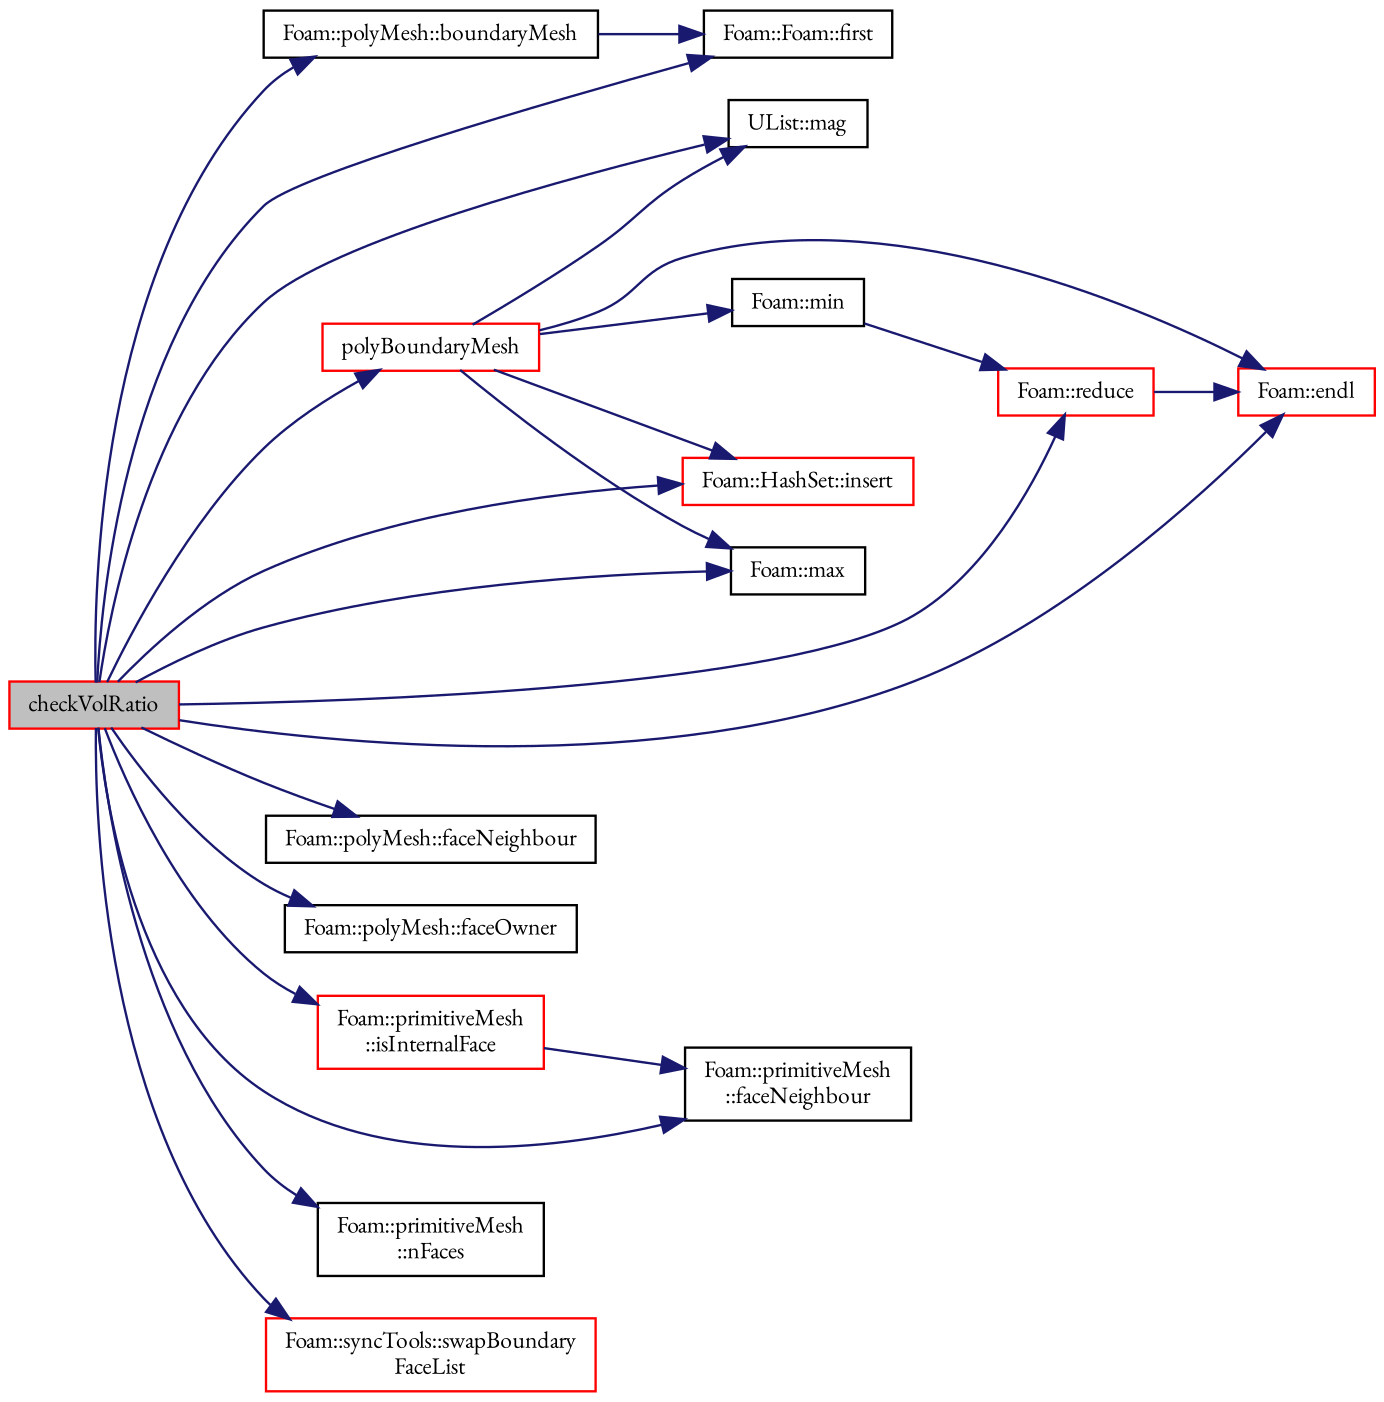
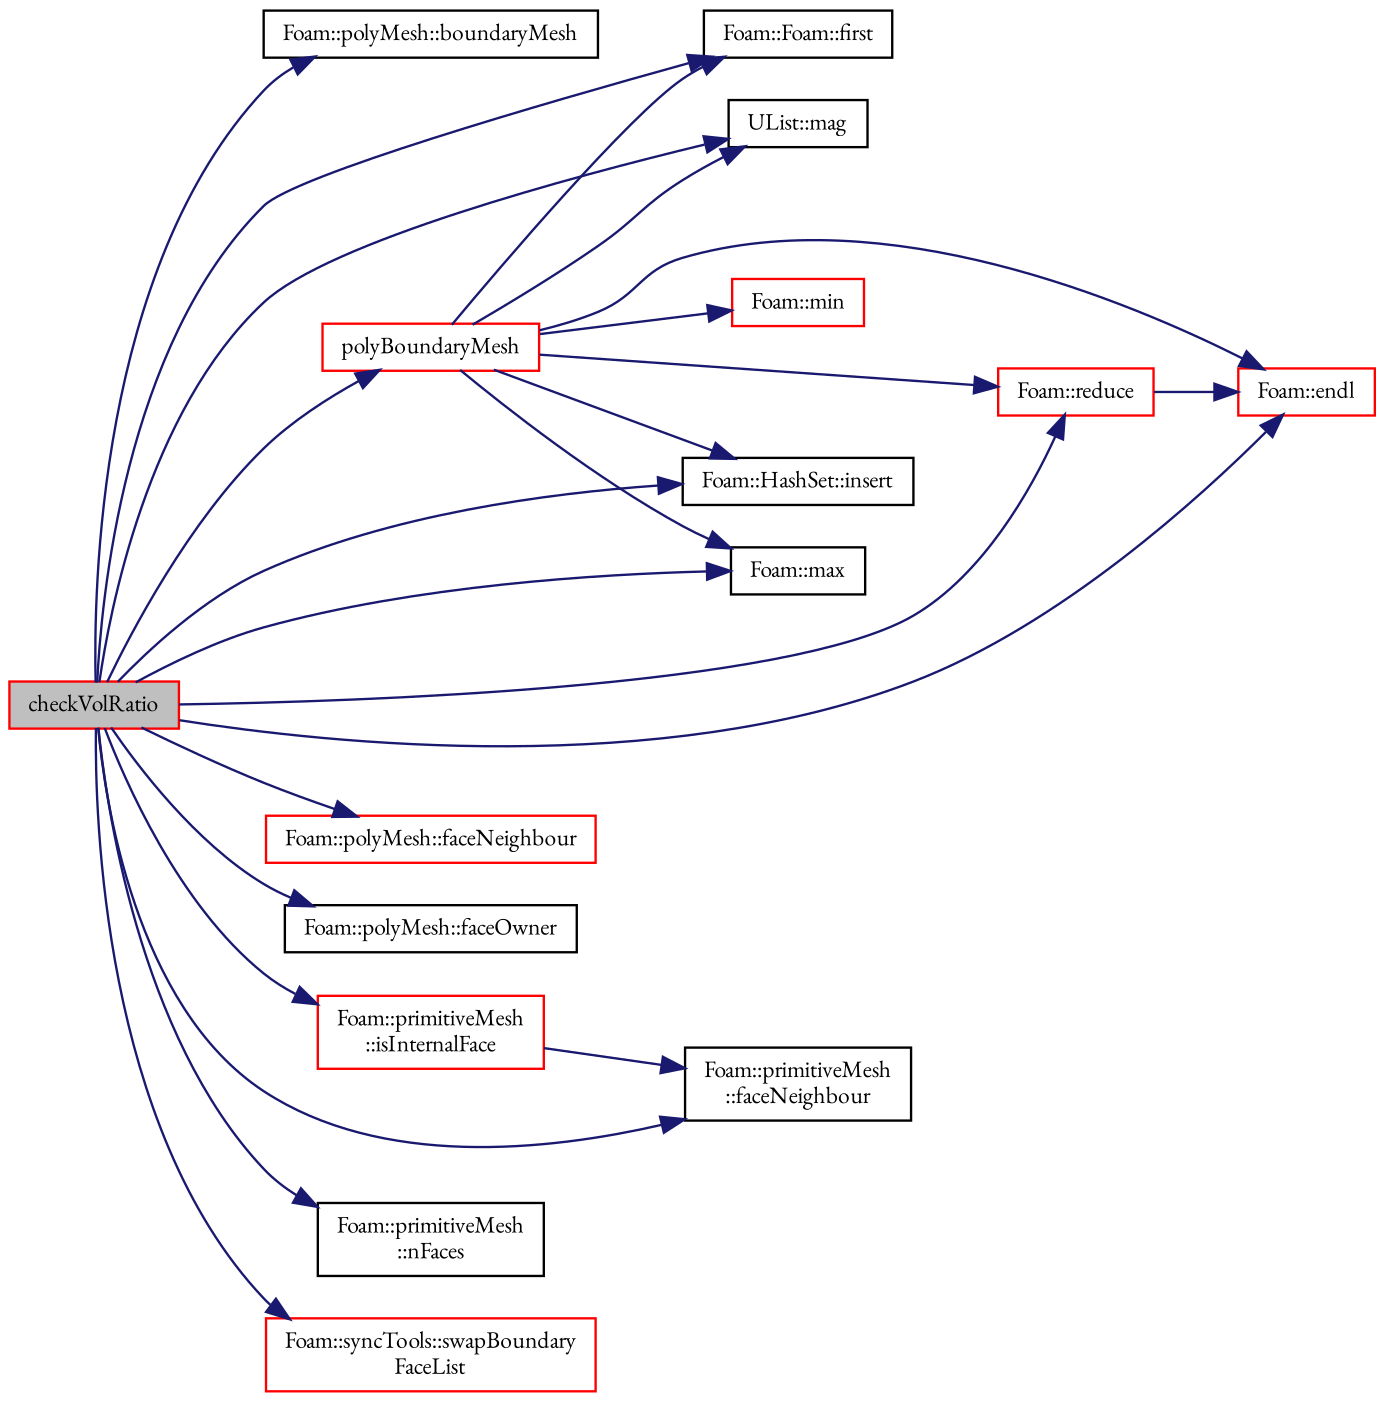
edge "Foam::polyMesh::boundaryMesh" -> "Foam::Foam::first": now "polyBoundaryMesh" -> "Foam::Foam::first"
node "Foam::min": color black -> red
edge "Foam::min" -> "Foam::reduce": now "polyBoundaryMesh" -> "Foam::reduce"
node "Foam::HashSet::insert": color red -> black
node "Foam::polyMesh::faceNeighbour": color black -> red
